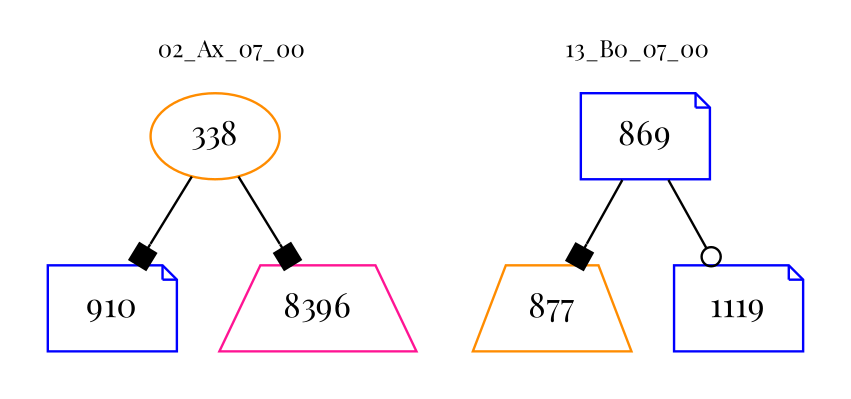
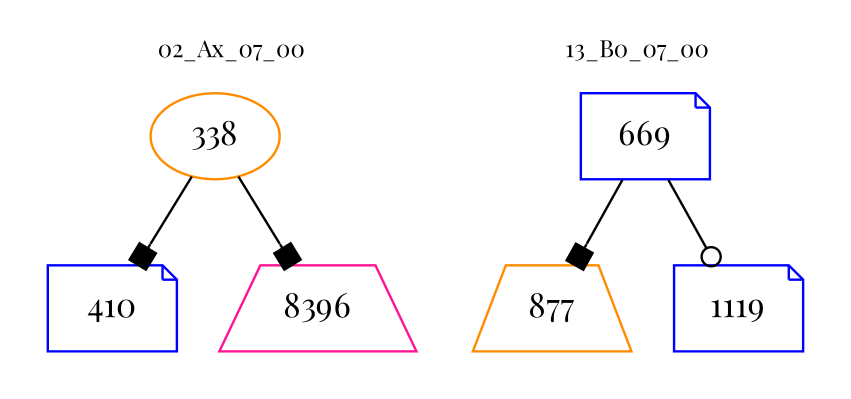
node "869": label "869" -> "669"
node "910": label "910" -> "410"
